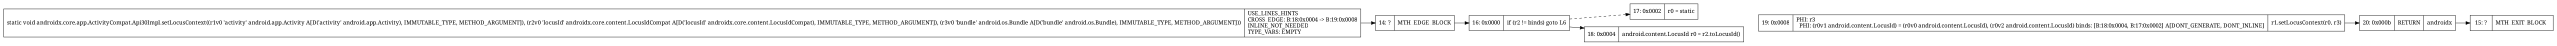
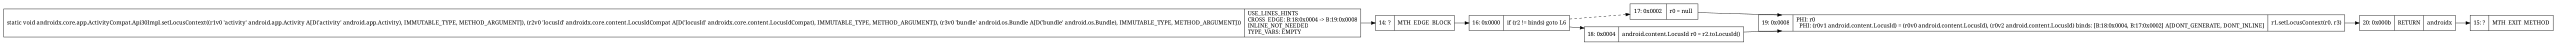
node "17: 0x0002": text "r0 = static" -> "r0 = null"
edge "17: 0x0002" -> "19: 0x0008": added
node "19: 0x0008": text "PHI: r3" -> "PHI: r0"
node "15: ?": text "MTH_EXIT_BLOCK" -> "MTH_EXIT_METHOD"
edge "18: 0x0004" -> "19: 0x0008": added
